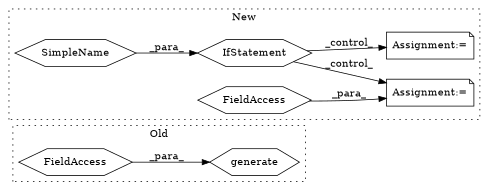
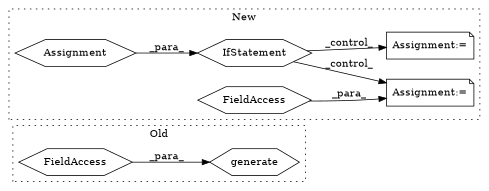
node "SimpleName": label "SimpleName" -> "Assignment"
